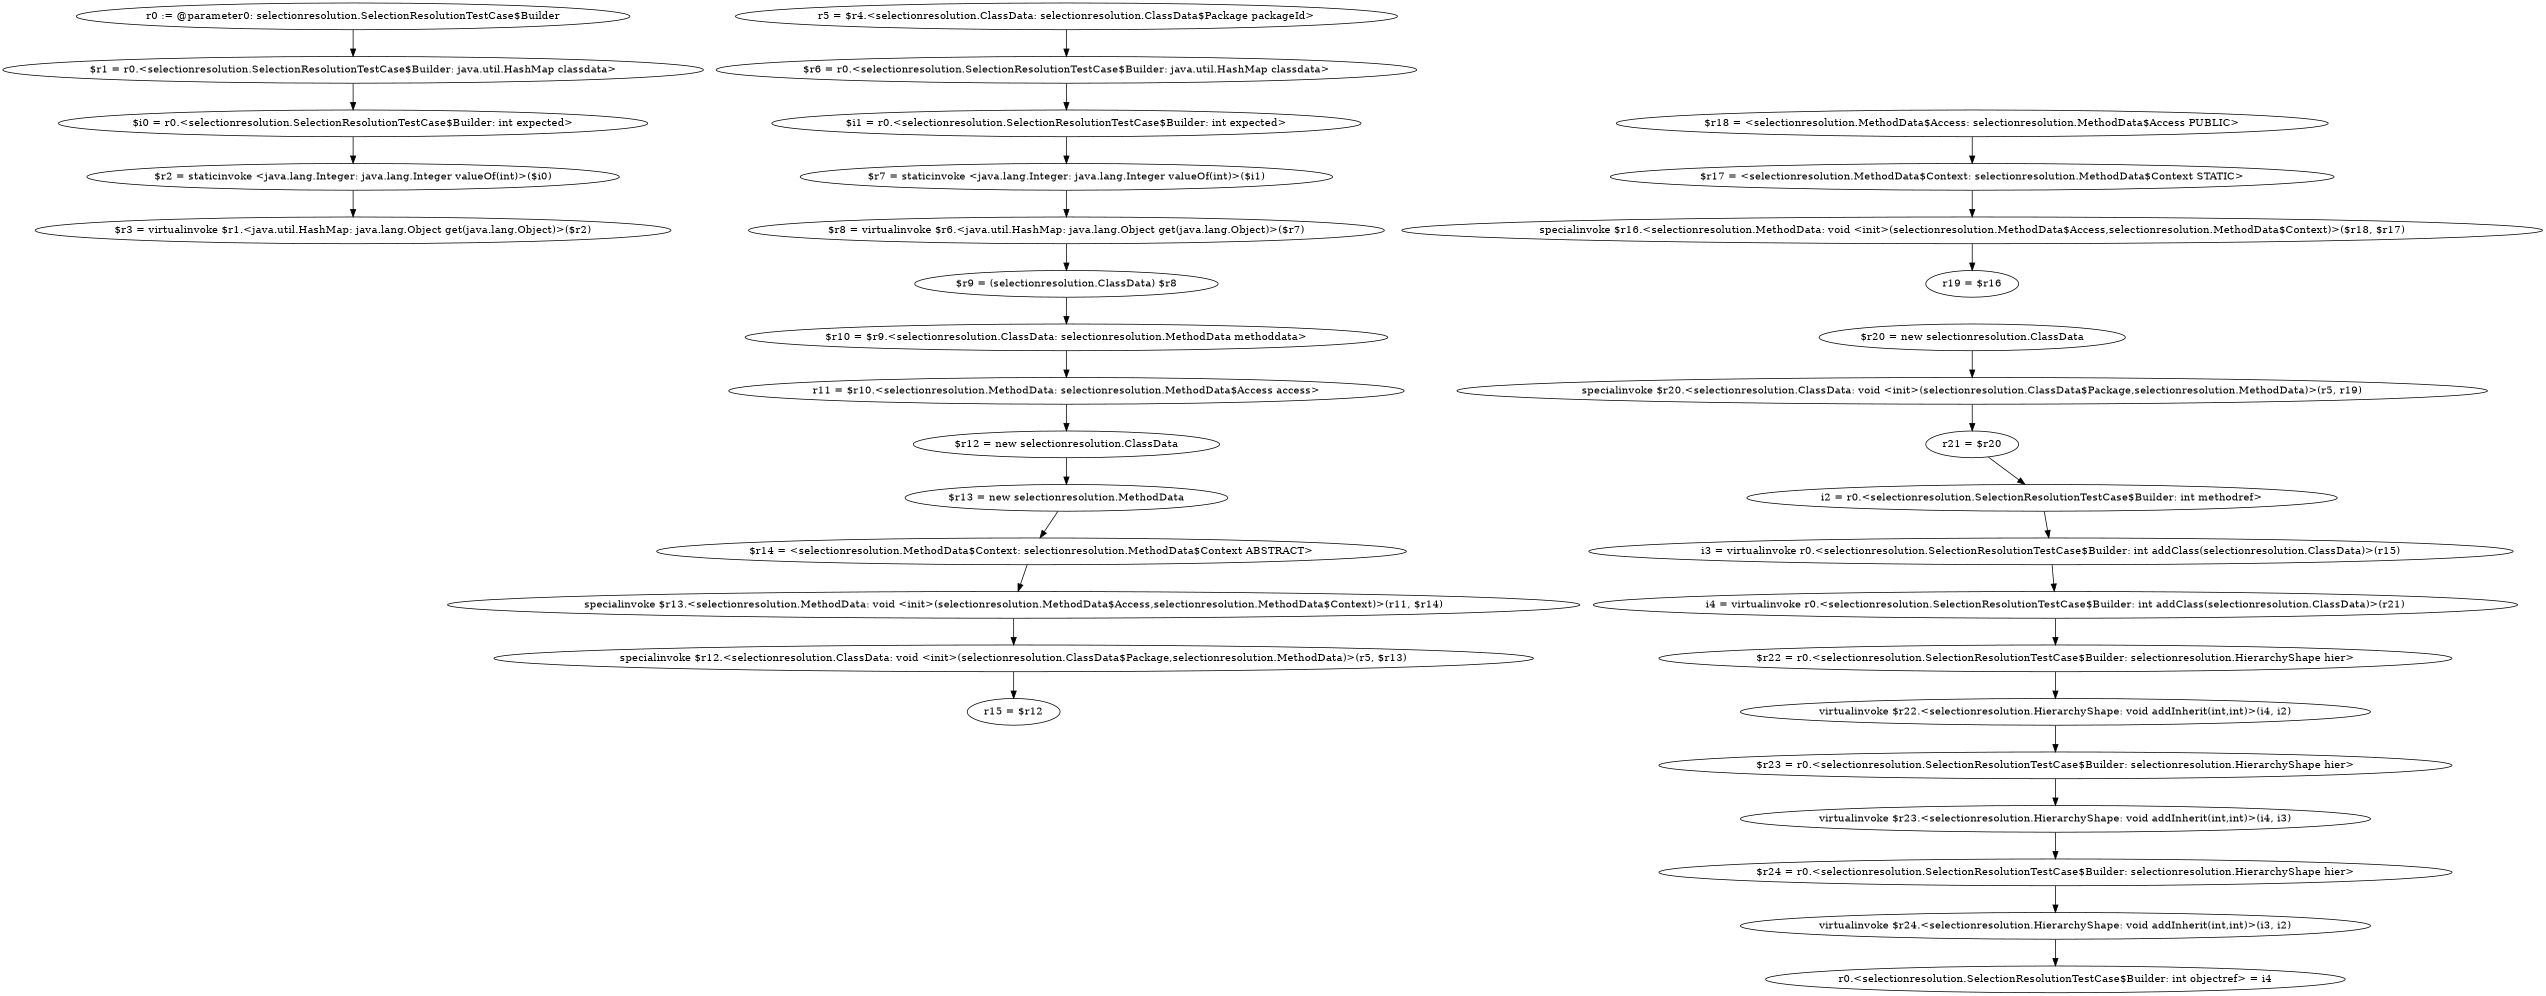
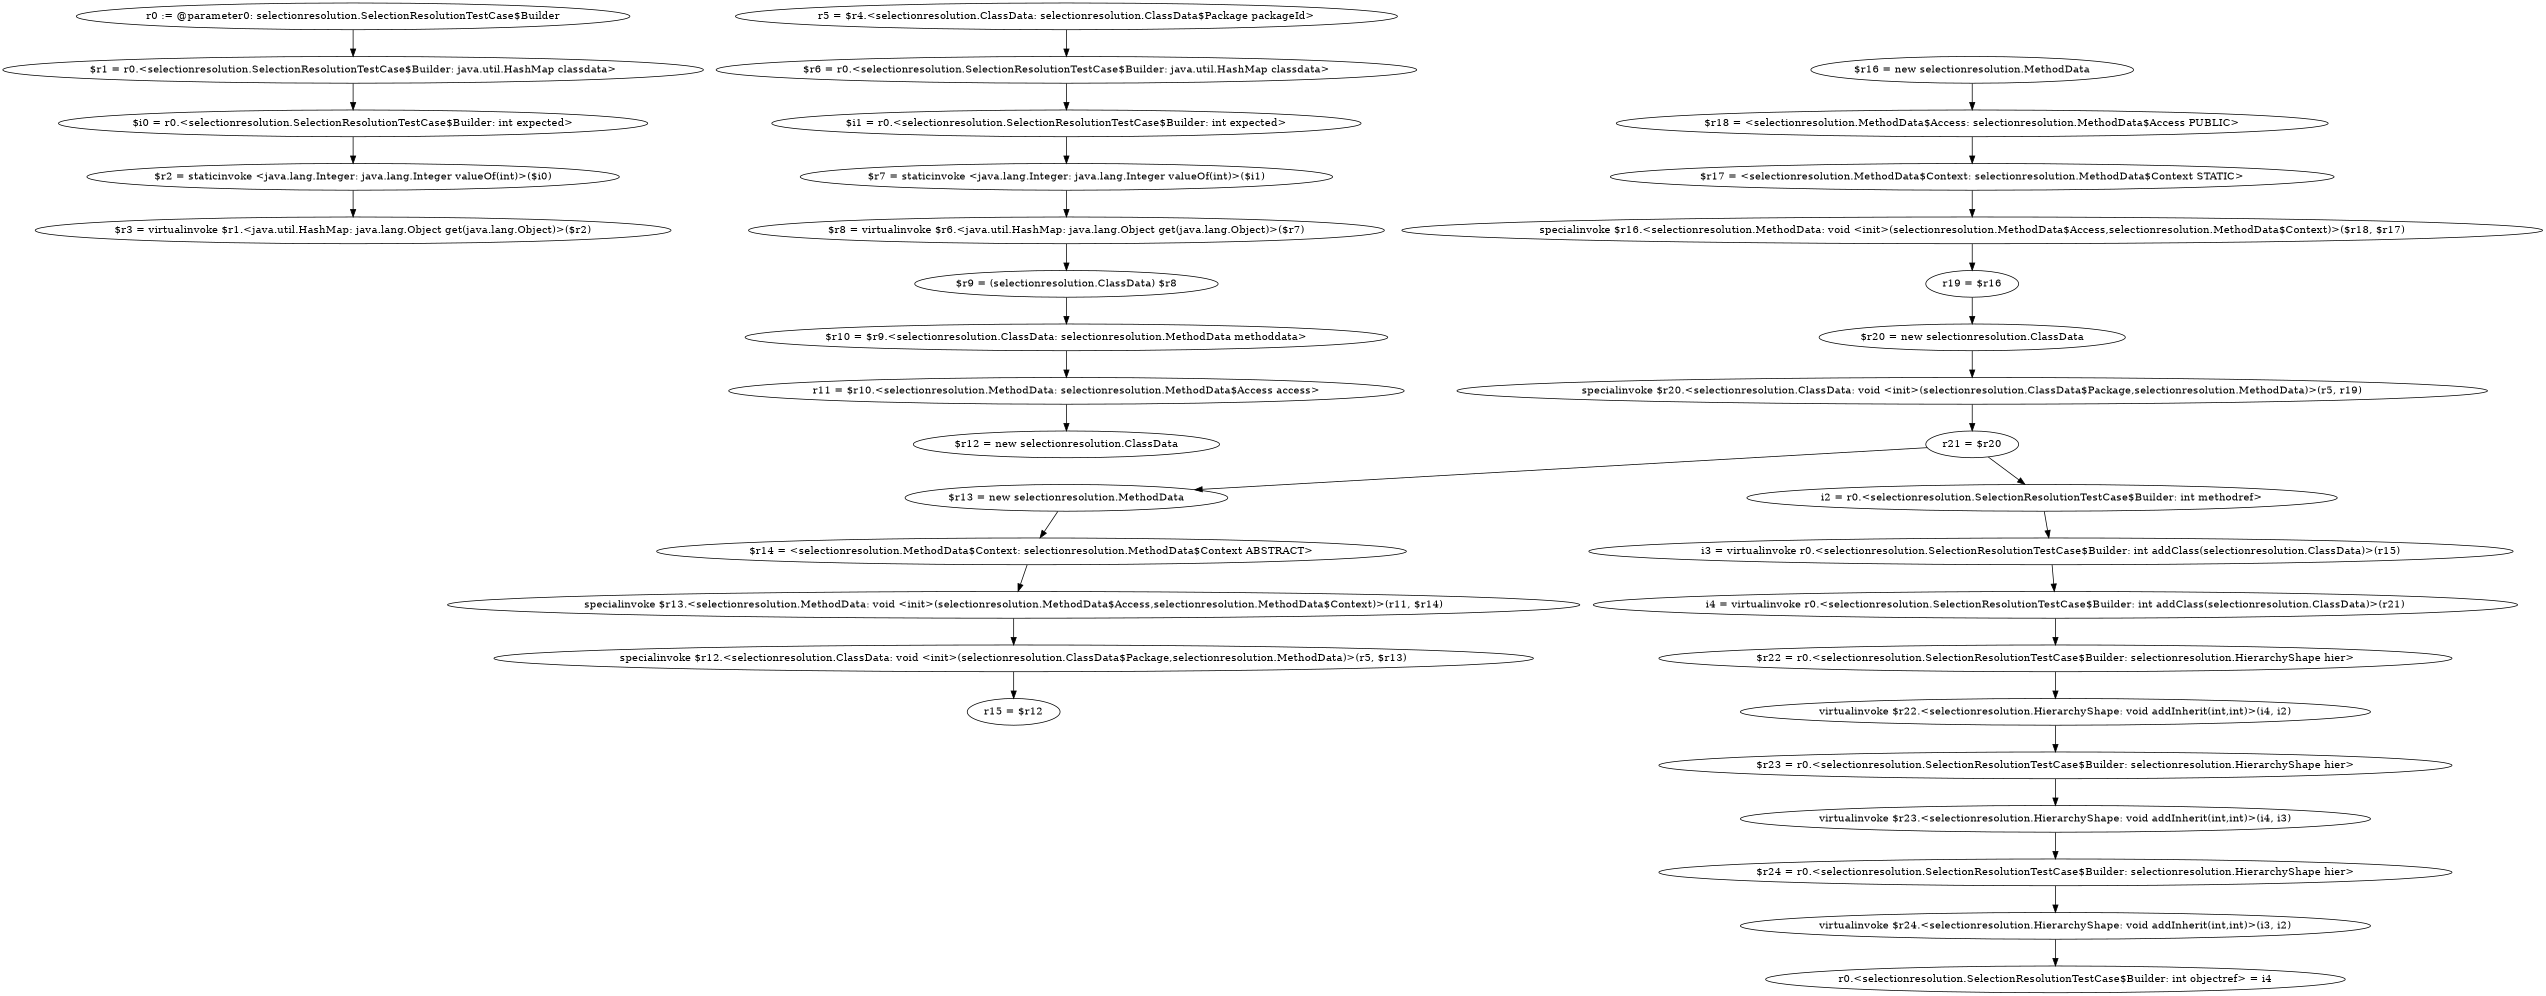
node "$r16 = new selectionresolution.MethodData": added
edge "r19 = $r16" -> "$r20 = new selectionresolution.ClassData": added
edge "$r12 = new selectionresolution.ClassData" -> "$r13 = new selectionresolution.MethodData": now "r21 = $r20" -> "$r13 = new selectionresolution.MethodData"
